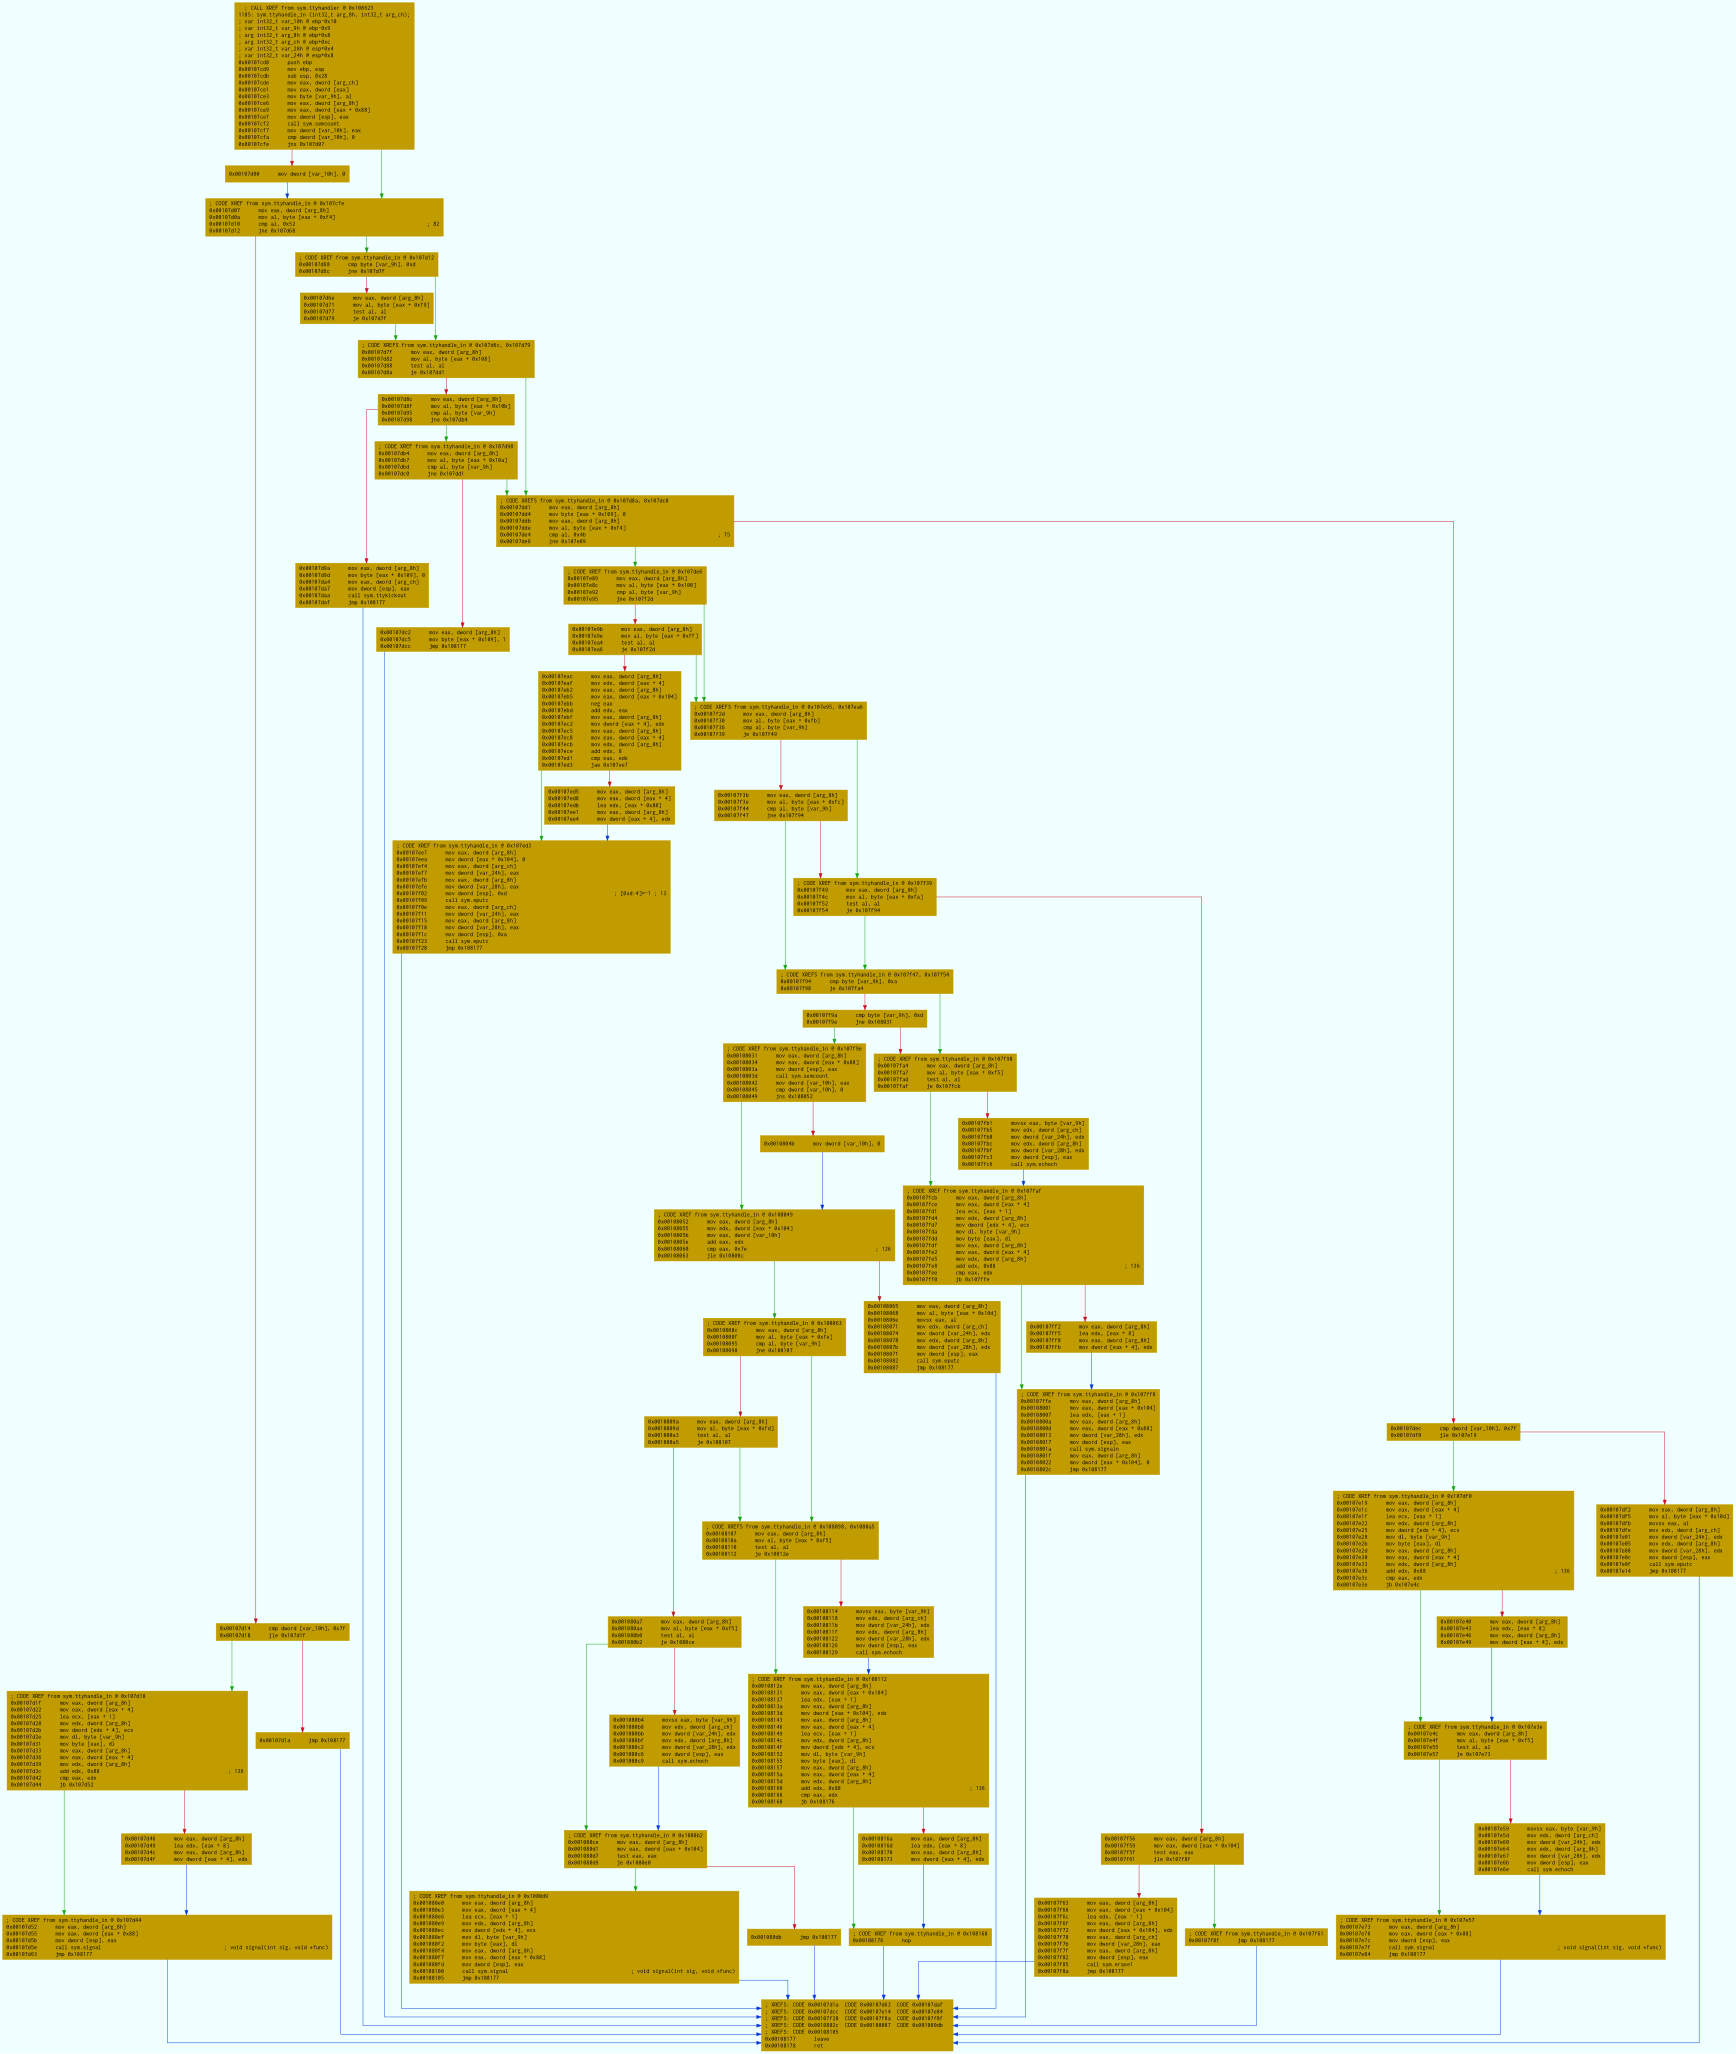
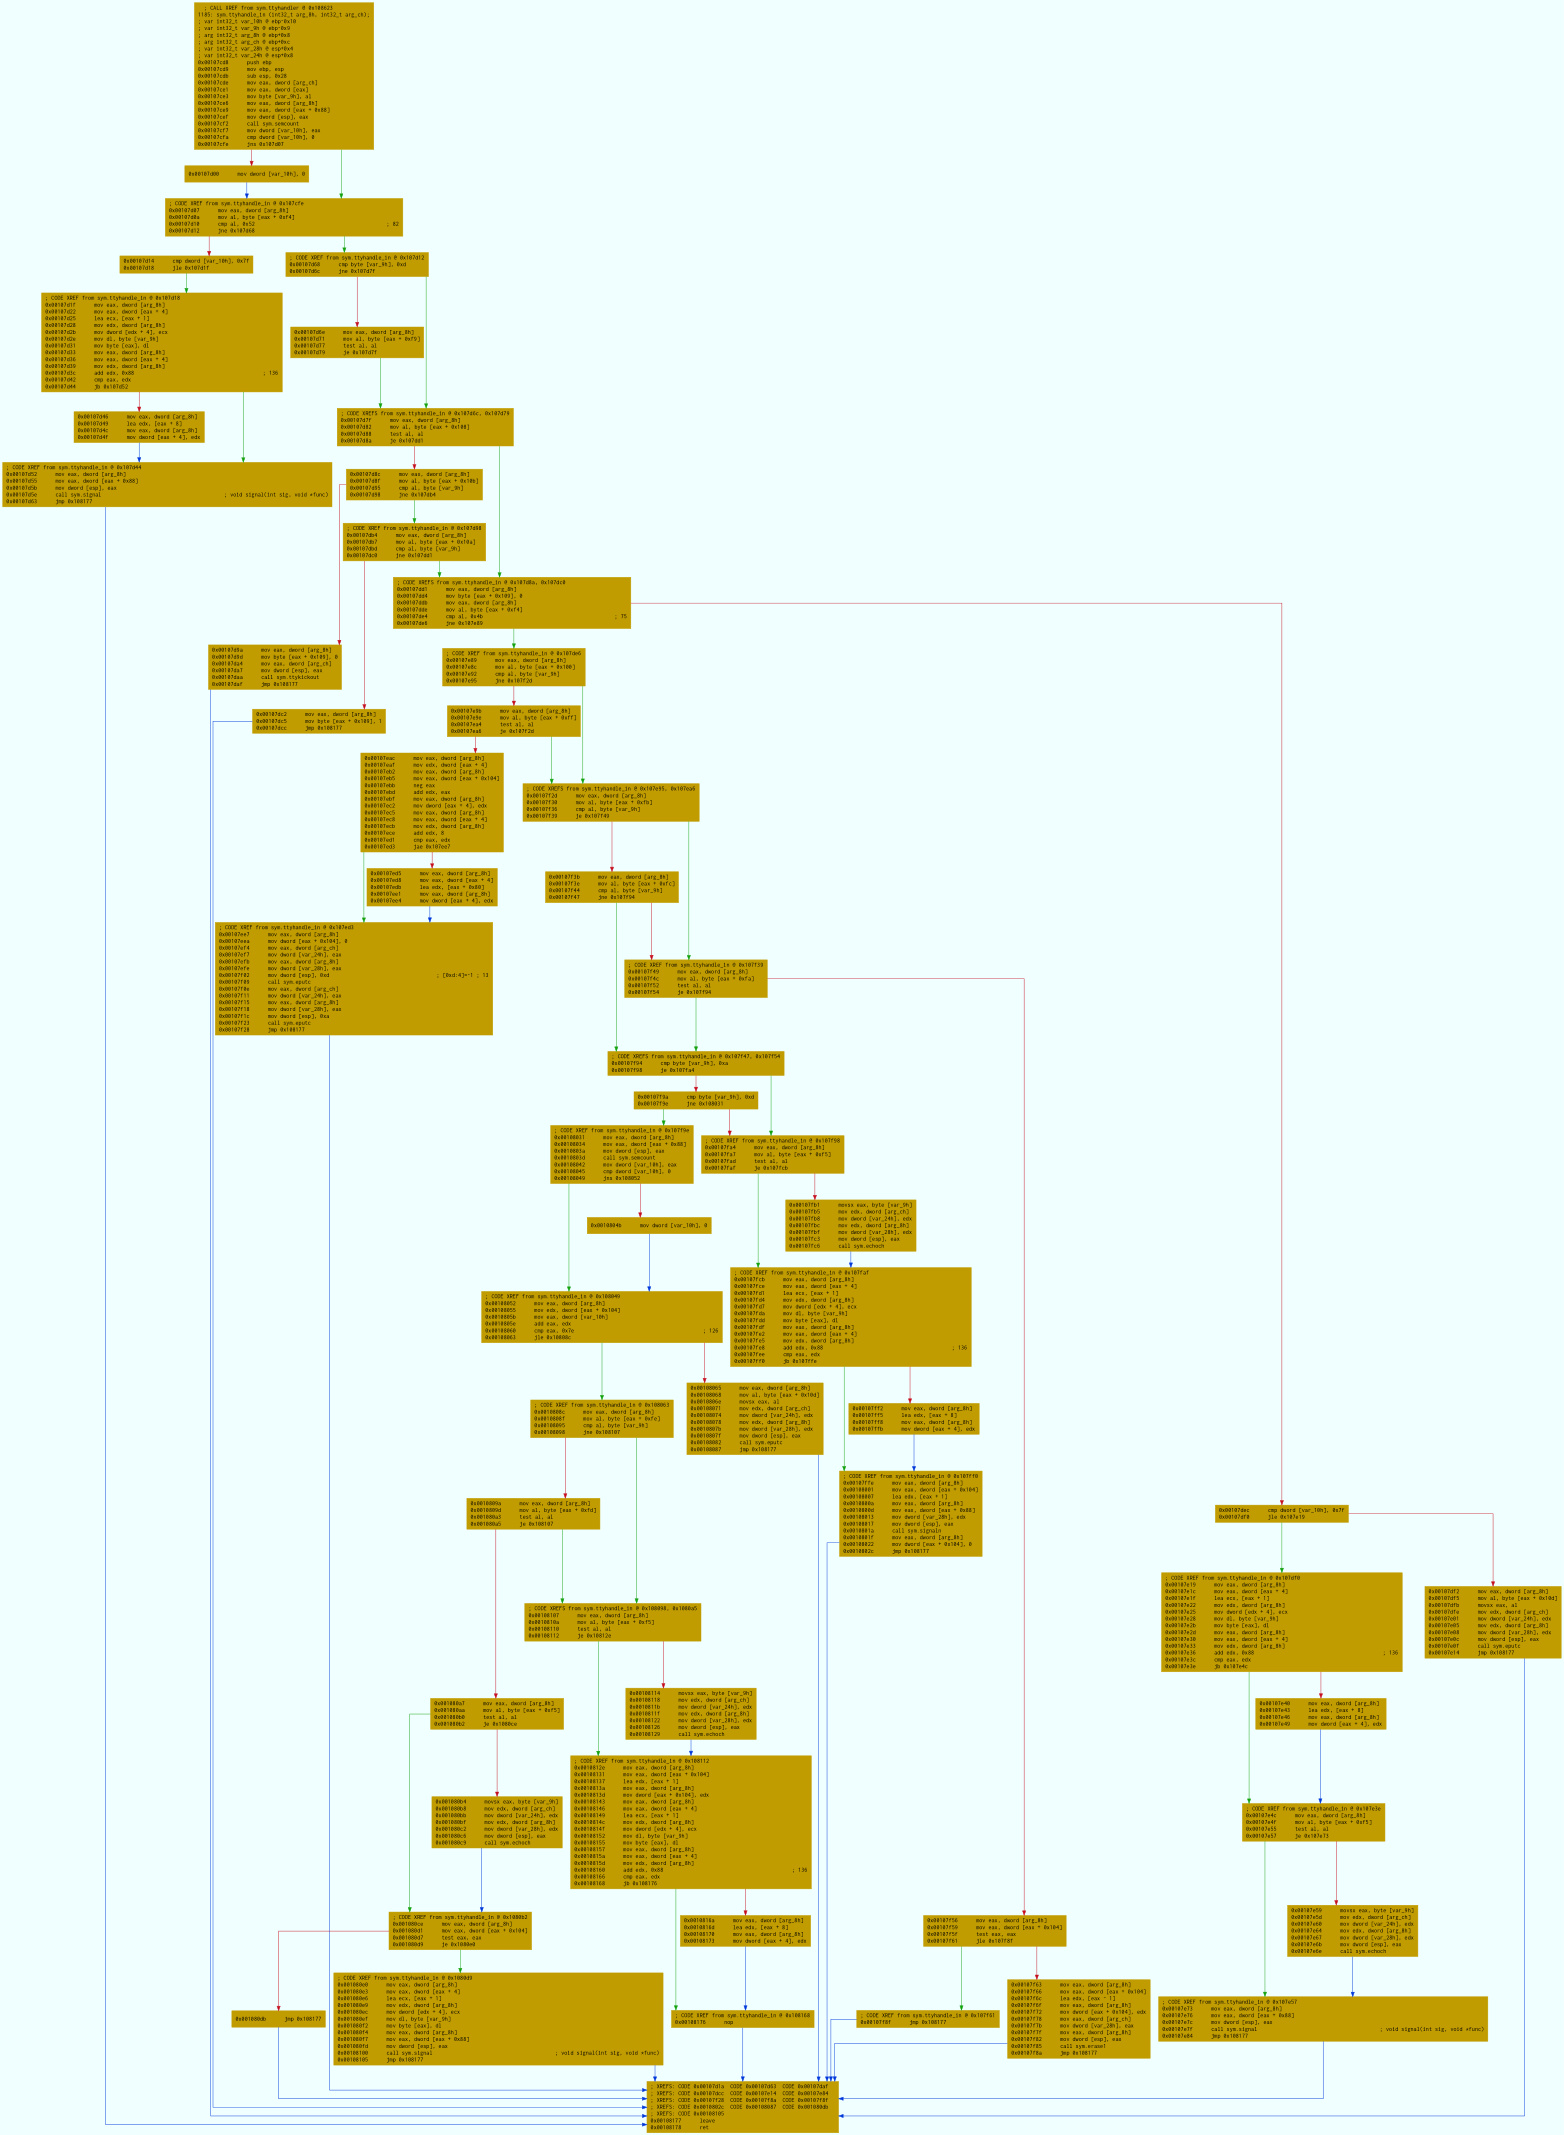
node "0x00107d1a      jmp 0x108177": removed
